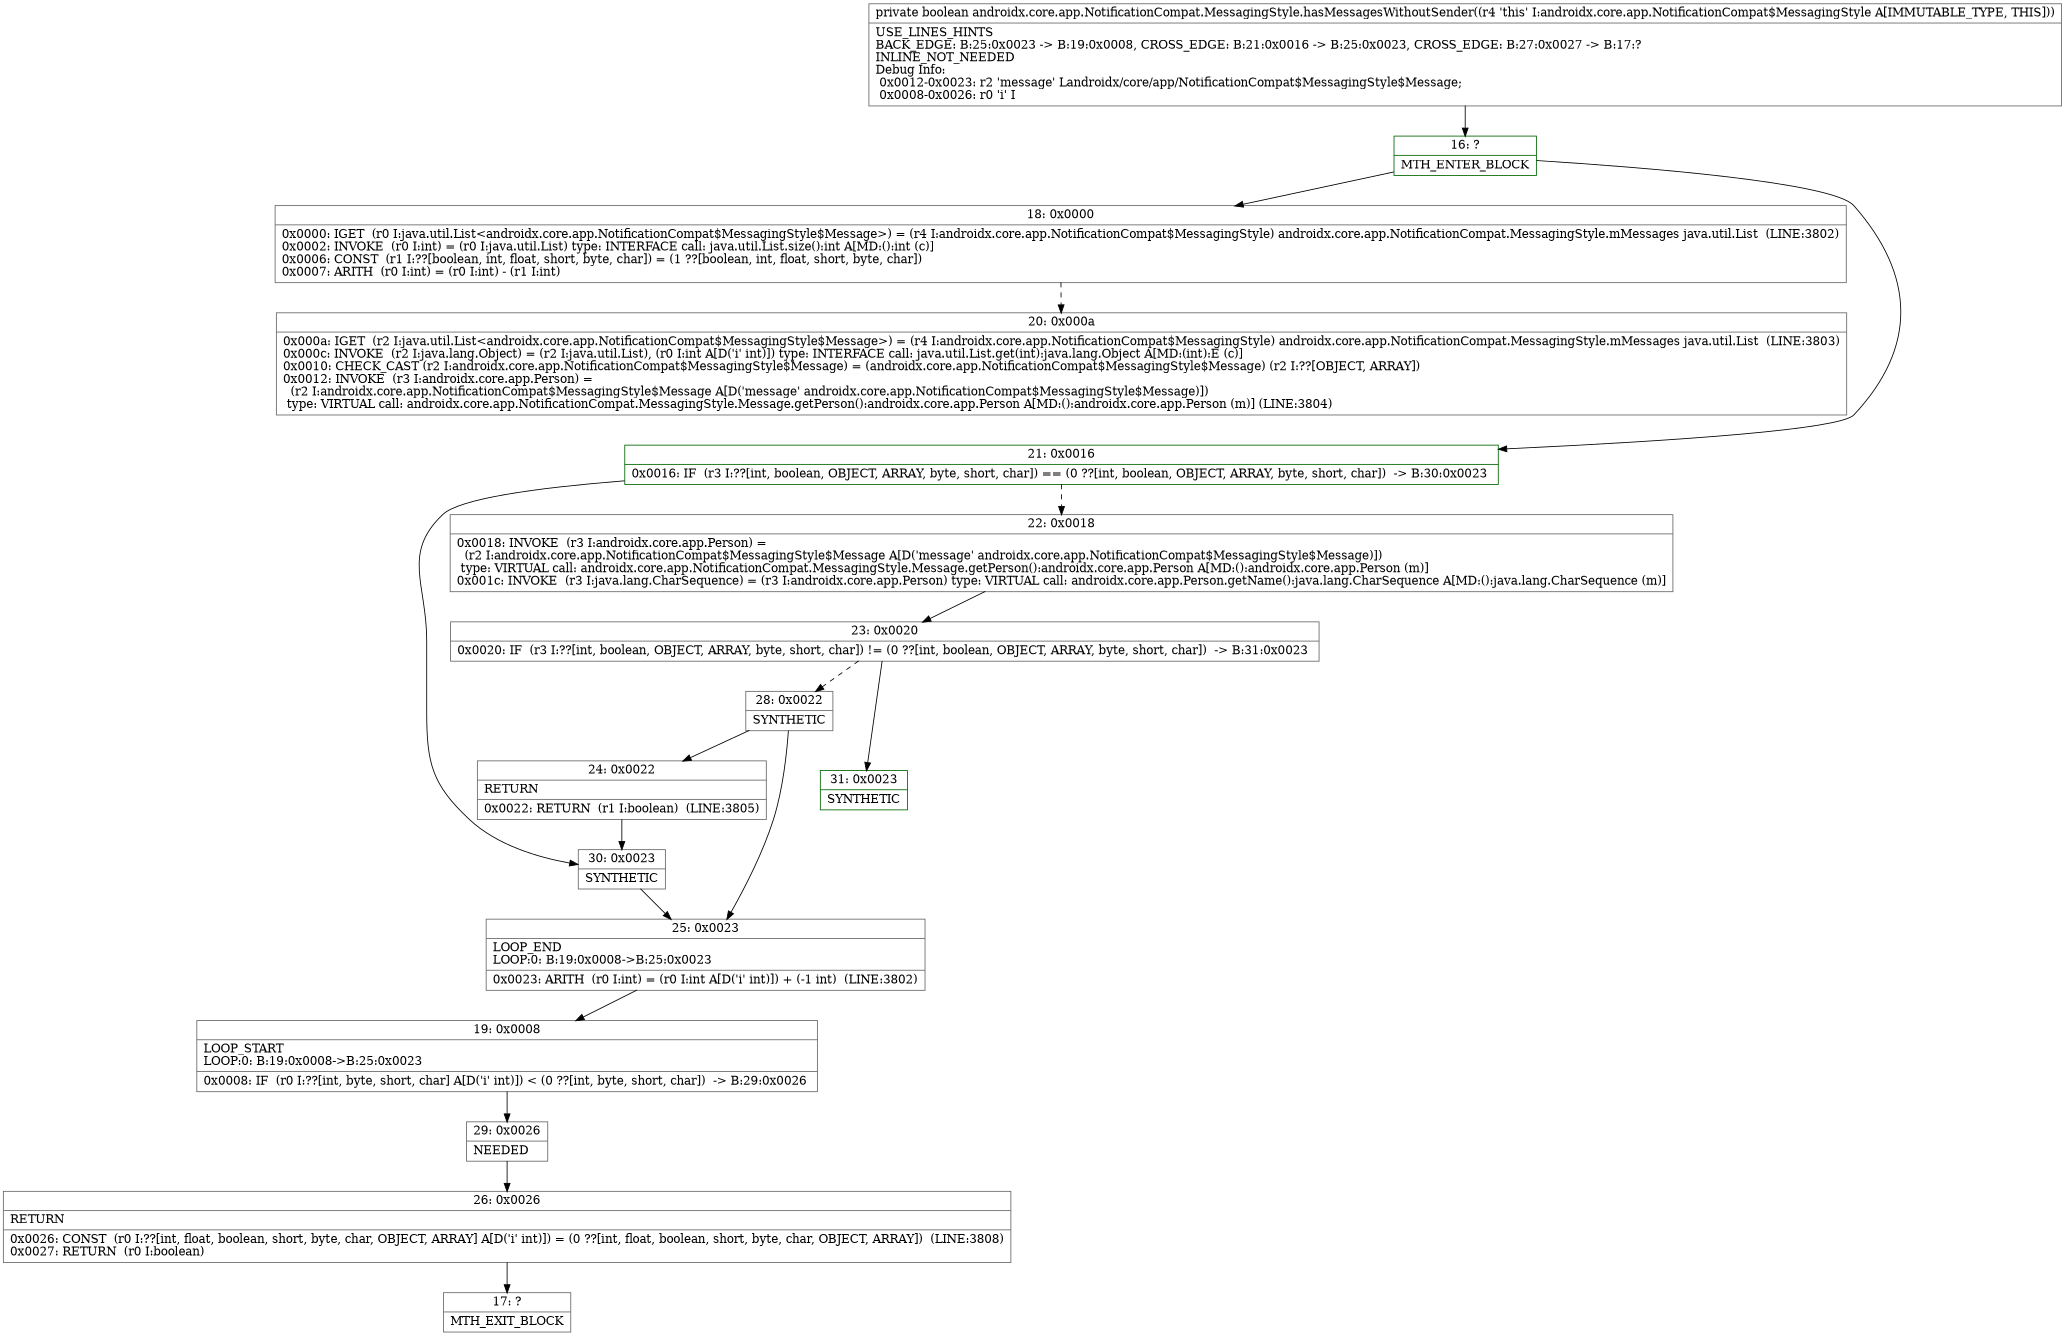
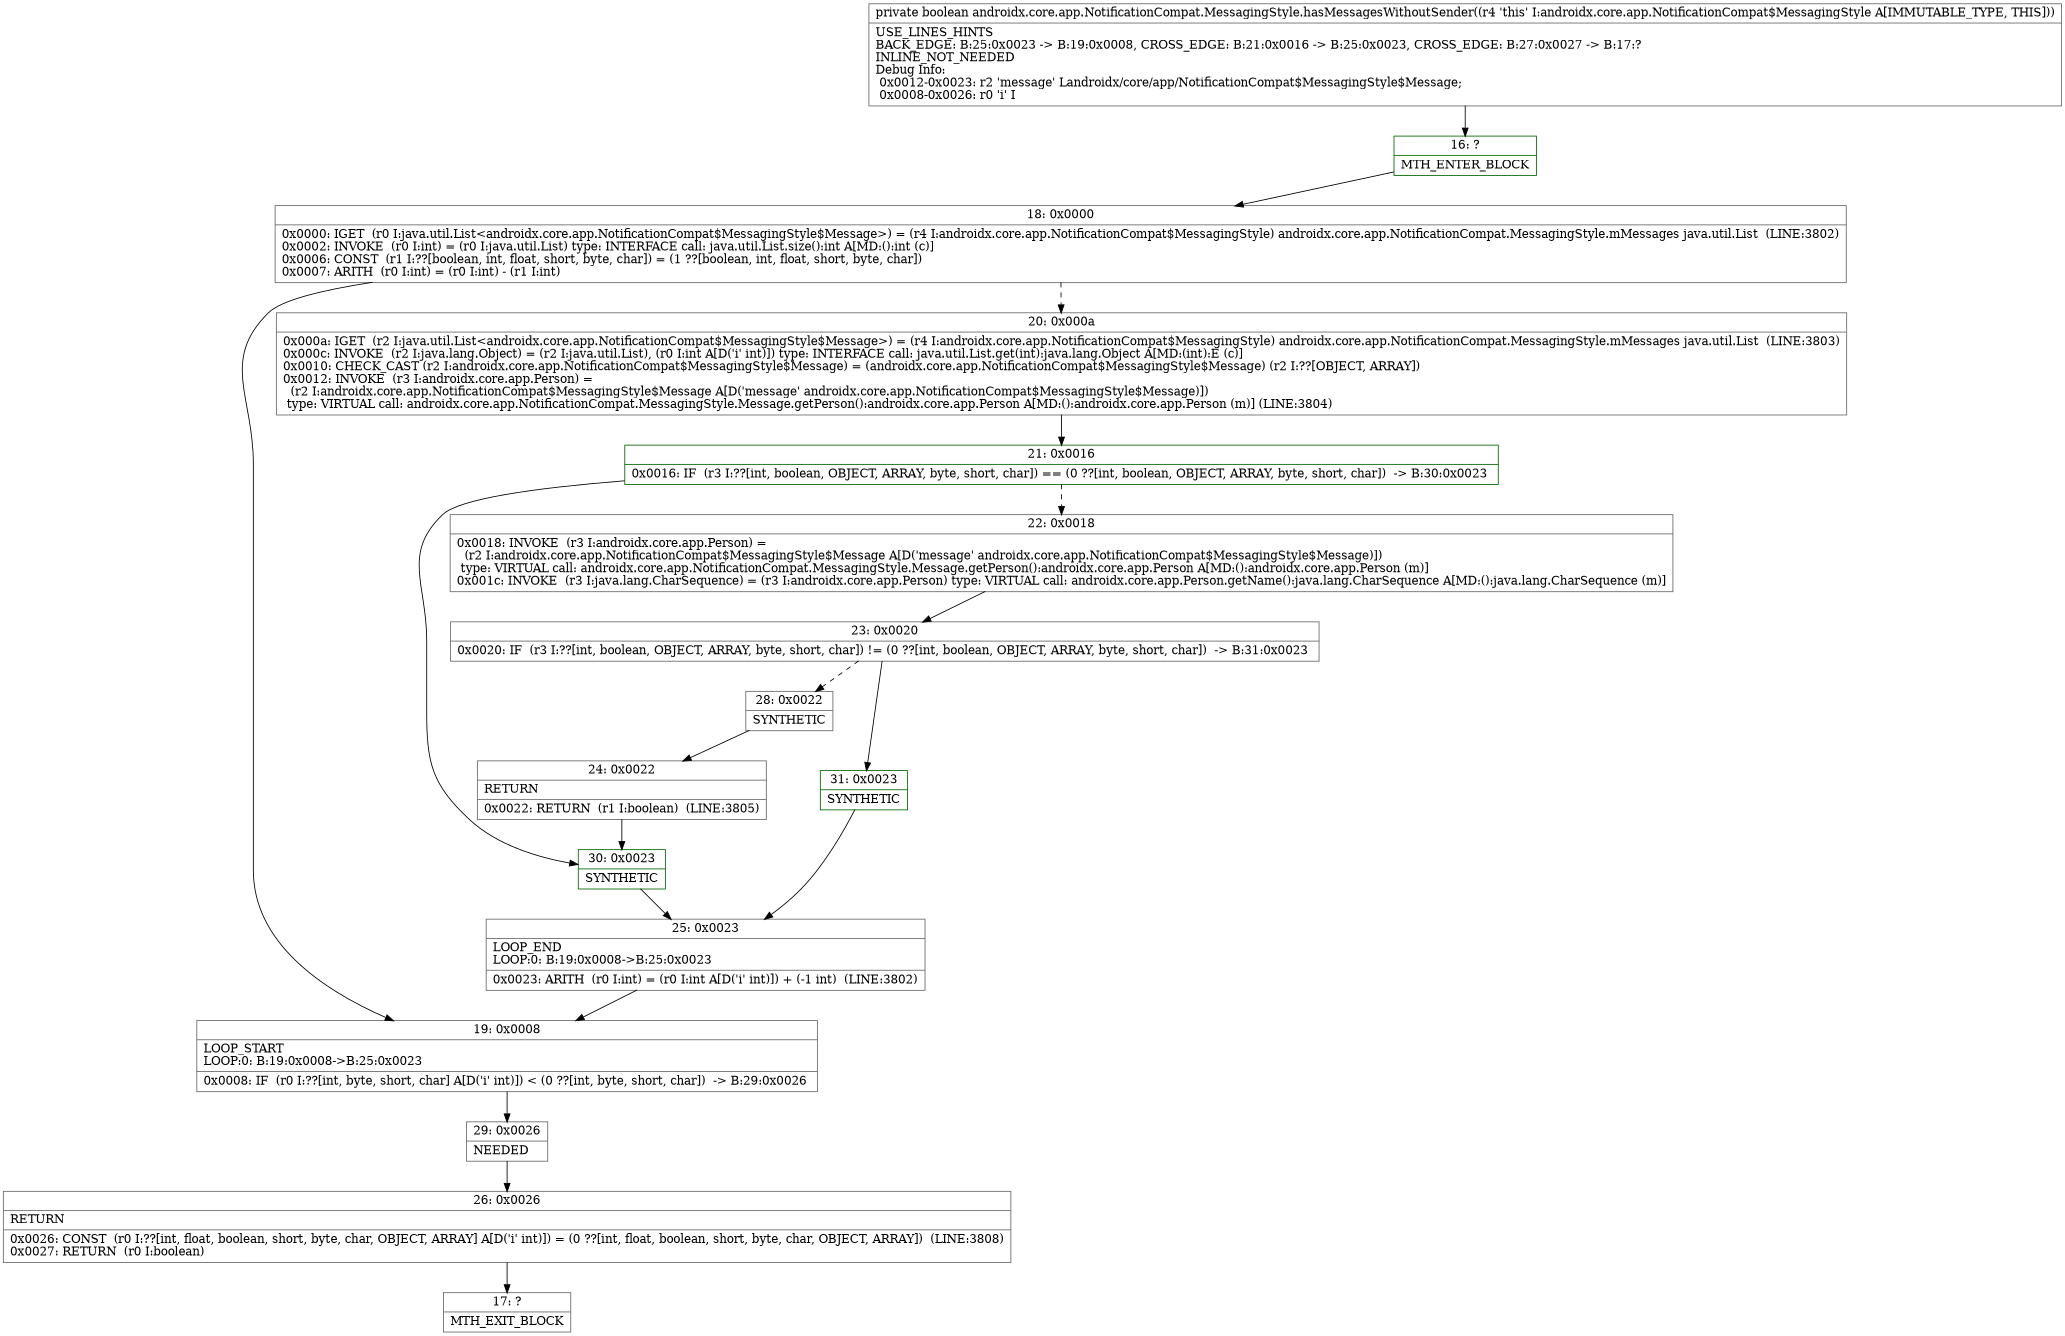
edge "16: ?" -> "21: 0x0016": now "20: 0x000a" -> "21: 0x0016"
edge "18: 0x0000" -> "19: 0x0008": added
edge "28: 0x0022" -> "25: 0x0023": now "31: 0x0023" -> "25: 0x0023"
node "30: 0x0023": color gray40 -> darkgreen
